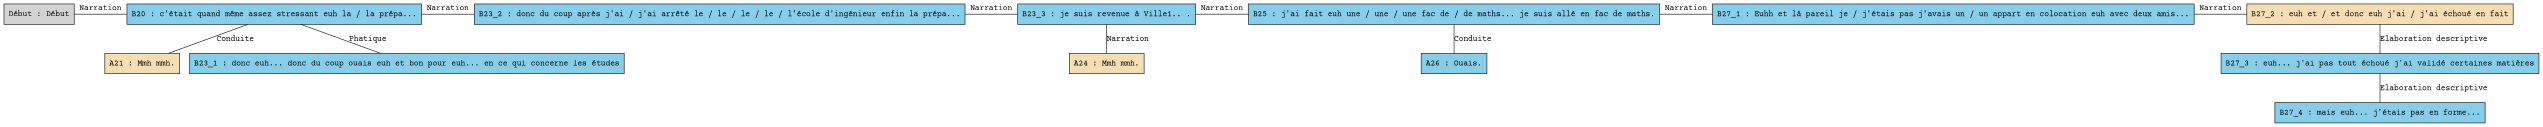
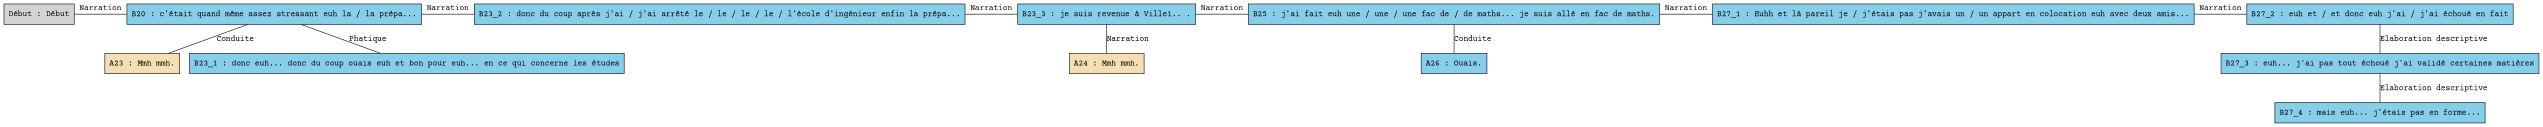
node "B27_2 : euh et / et donc euh j'ai / j'ai échoué en fait": fillcolor wheat -> skyblue
node "A21 : Mmh mmh.": label "A21 : Mmh mmh." -> "A23 : Mmh mmh."
